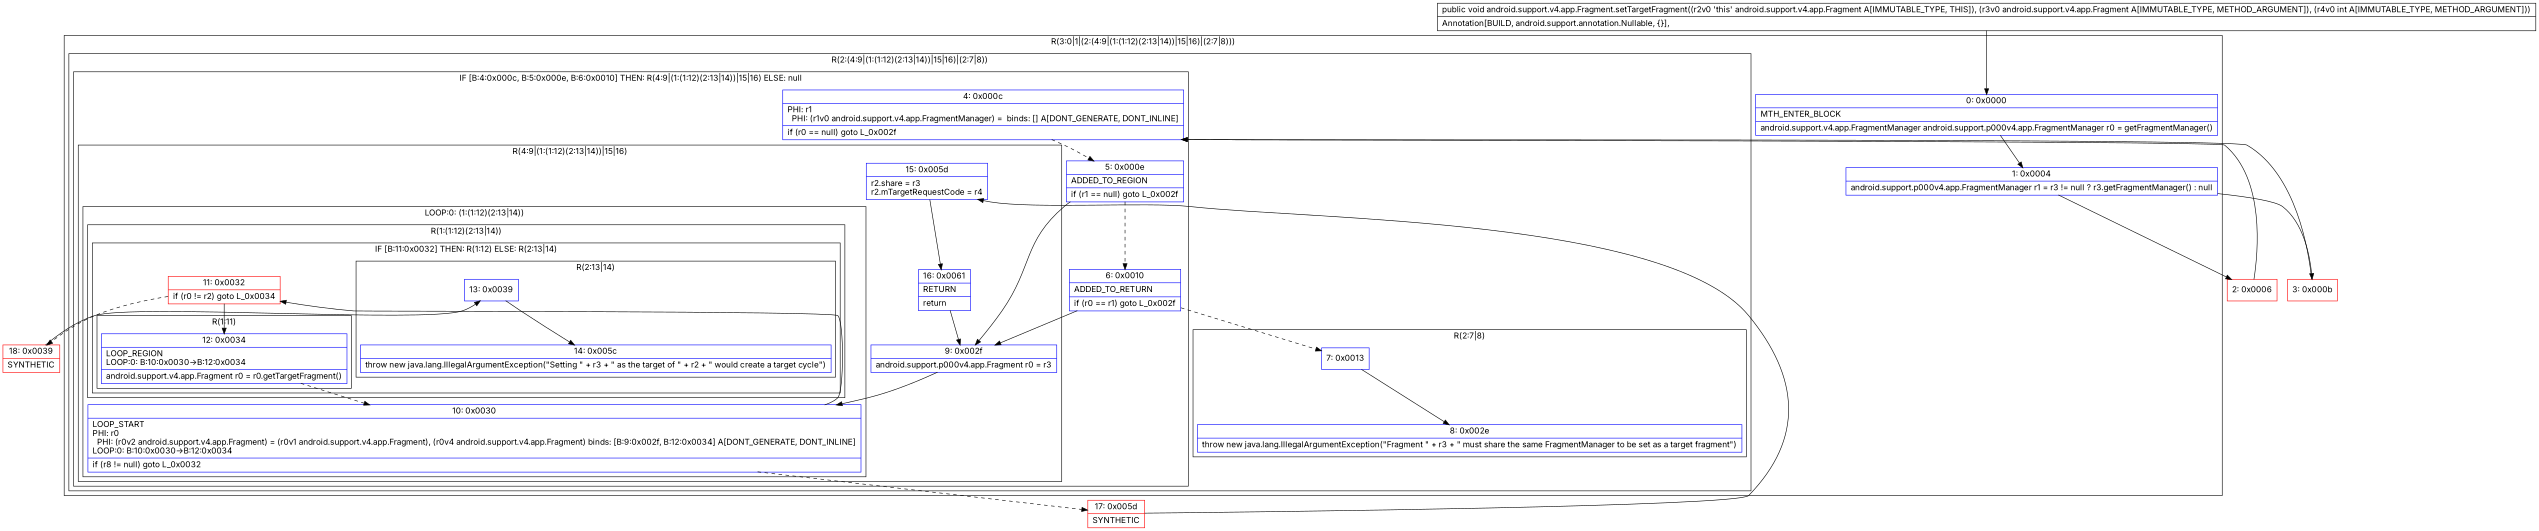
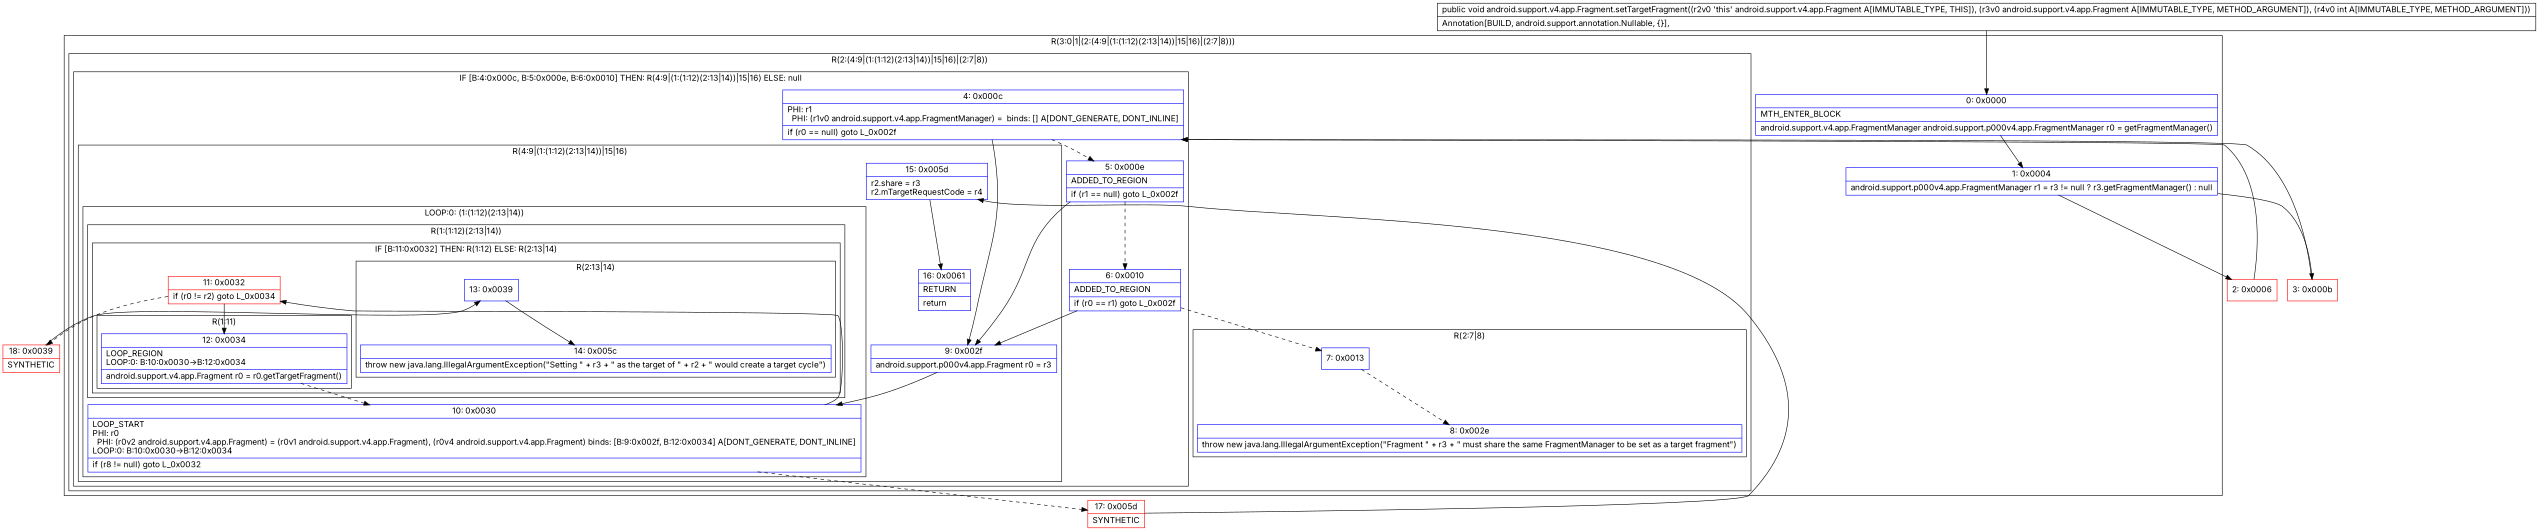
node "6: 0x0010": text "ADDED_TO_RETURN" -> "ADDED_TO_REGION"
edge "16: 0x0061" -> "9: 0x002f": now "4: 0x000c" -> "9: 0x002f"
edge "7: 0x0013" -> "8: 0x002e": style solid -> dashed
